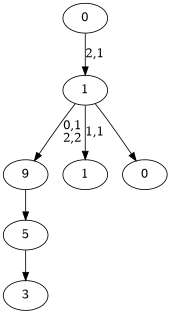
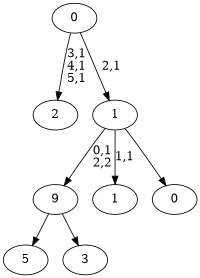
node "2": added
edge "5" -> "3": now "9" -> "3"
